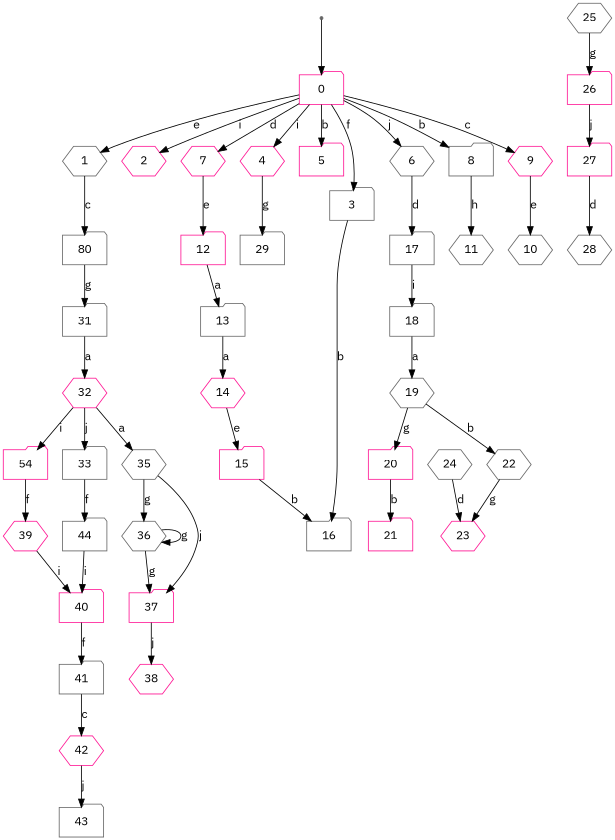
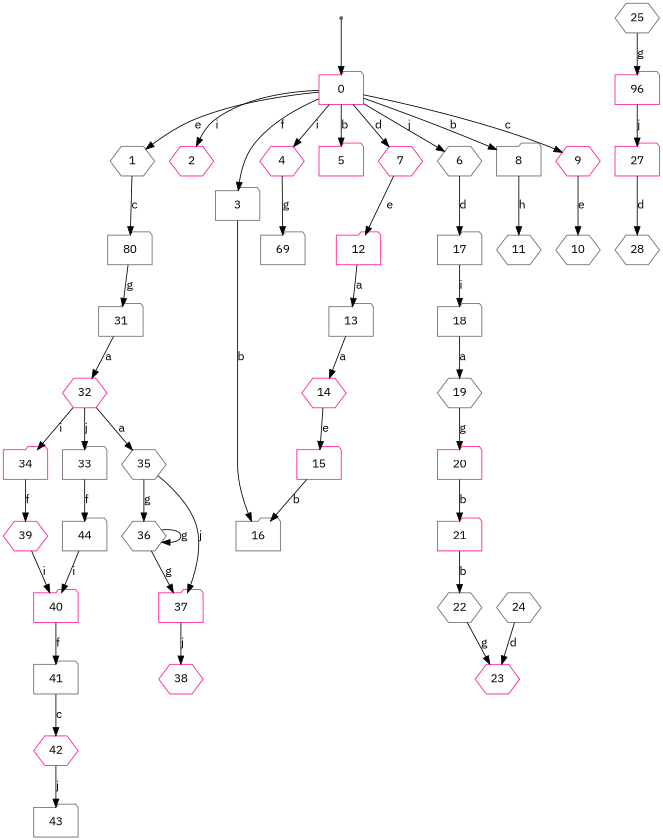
node "26": label "26" -> "96"
node "29": label "29" -> "69"
edge "19" -> "22": now "21" -> "22"
node "54": label "54" -> "34"
